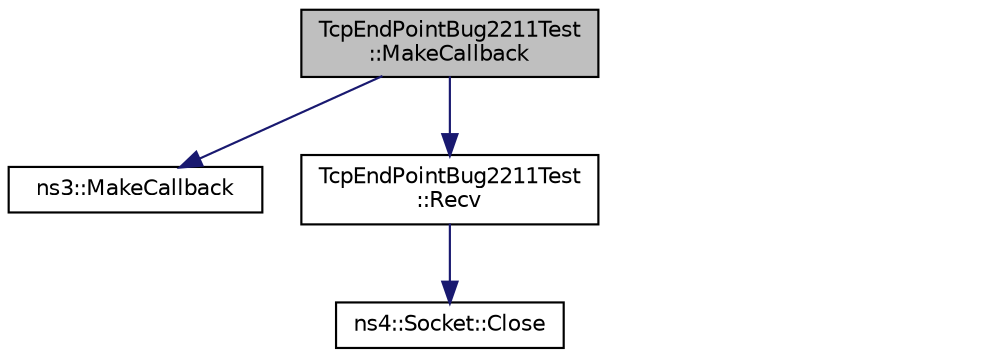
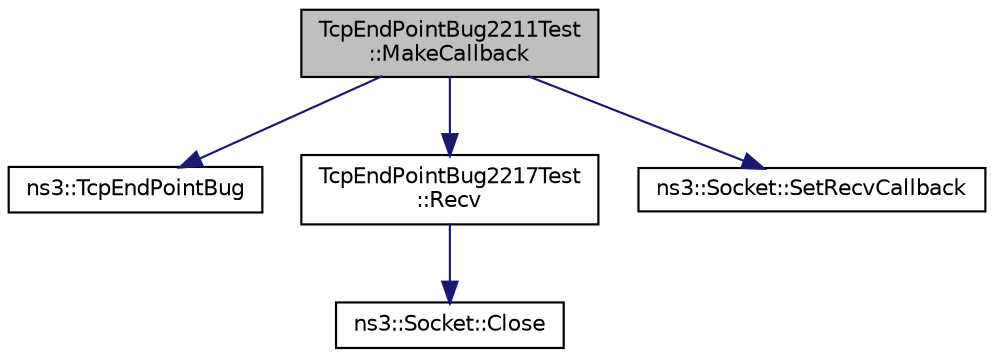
node "ns3::MakeCallback": label "ns3::MakeCallback" -> "ns3::TcpEndPointBug"
node "TcpEndPointBug2211Test ::Recv": label "TcpEndPointBug2211Test ::Recv" -> "TcpEndPointBug2217Test ::Recv"
node "ns3::Socket::SetRecvCallback": added
node "ns4::Socket::Close": label "ns4::Socket::Close" -> "ns3::Socket::Close"
